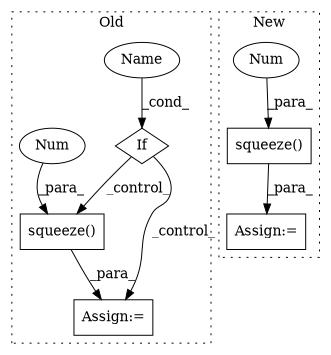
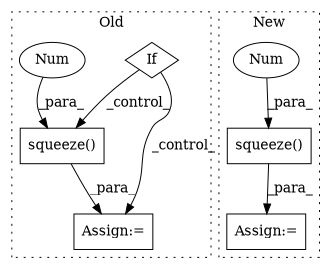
node "Name": removed
